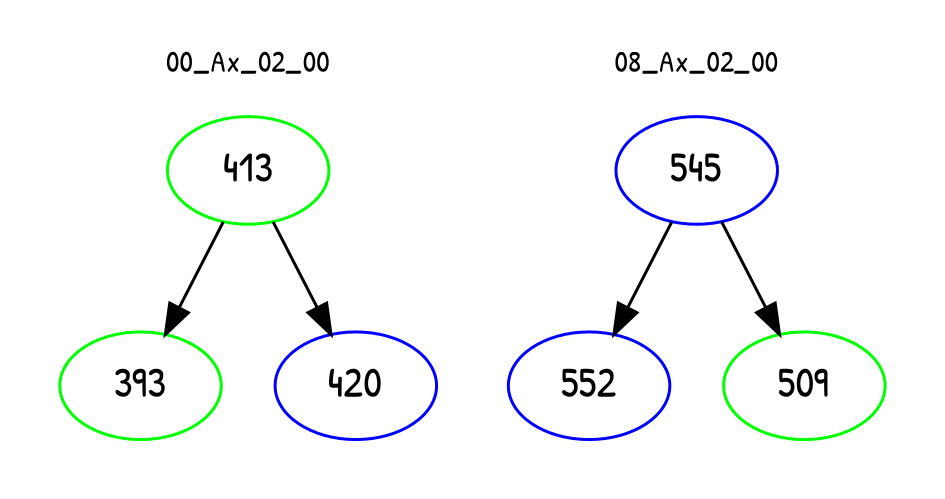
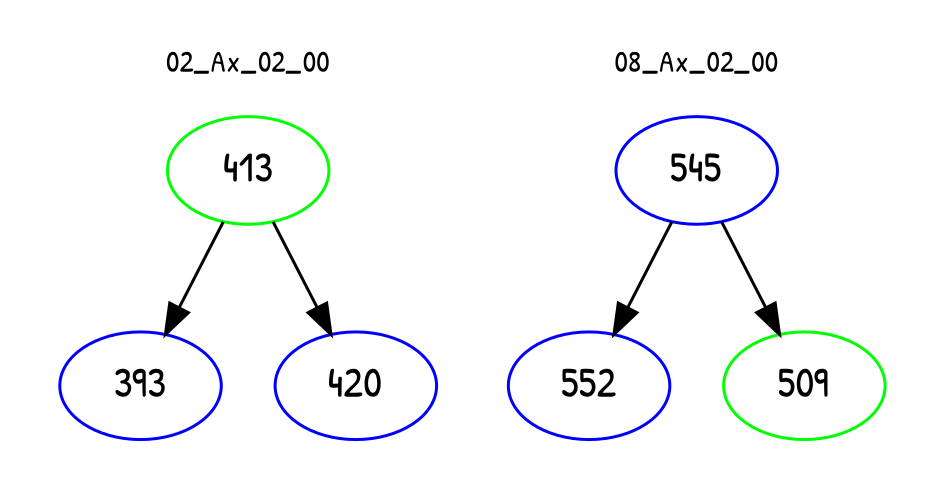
cluster "00_Ax_02_00": label "00_Ax_02_00" -> "02_Ax_02_00"
node "393": color green -> blue
